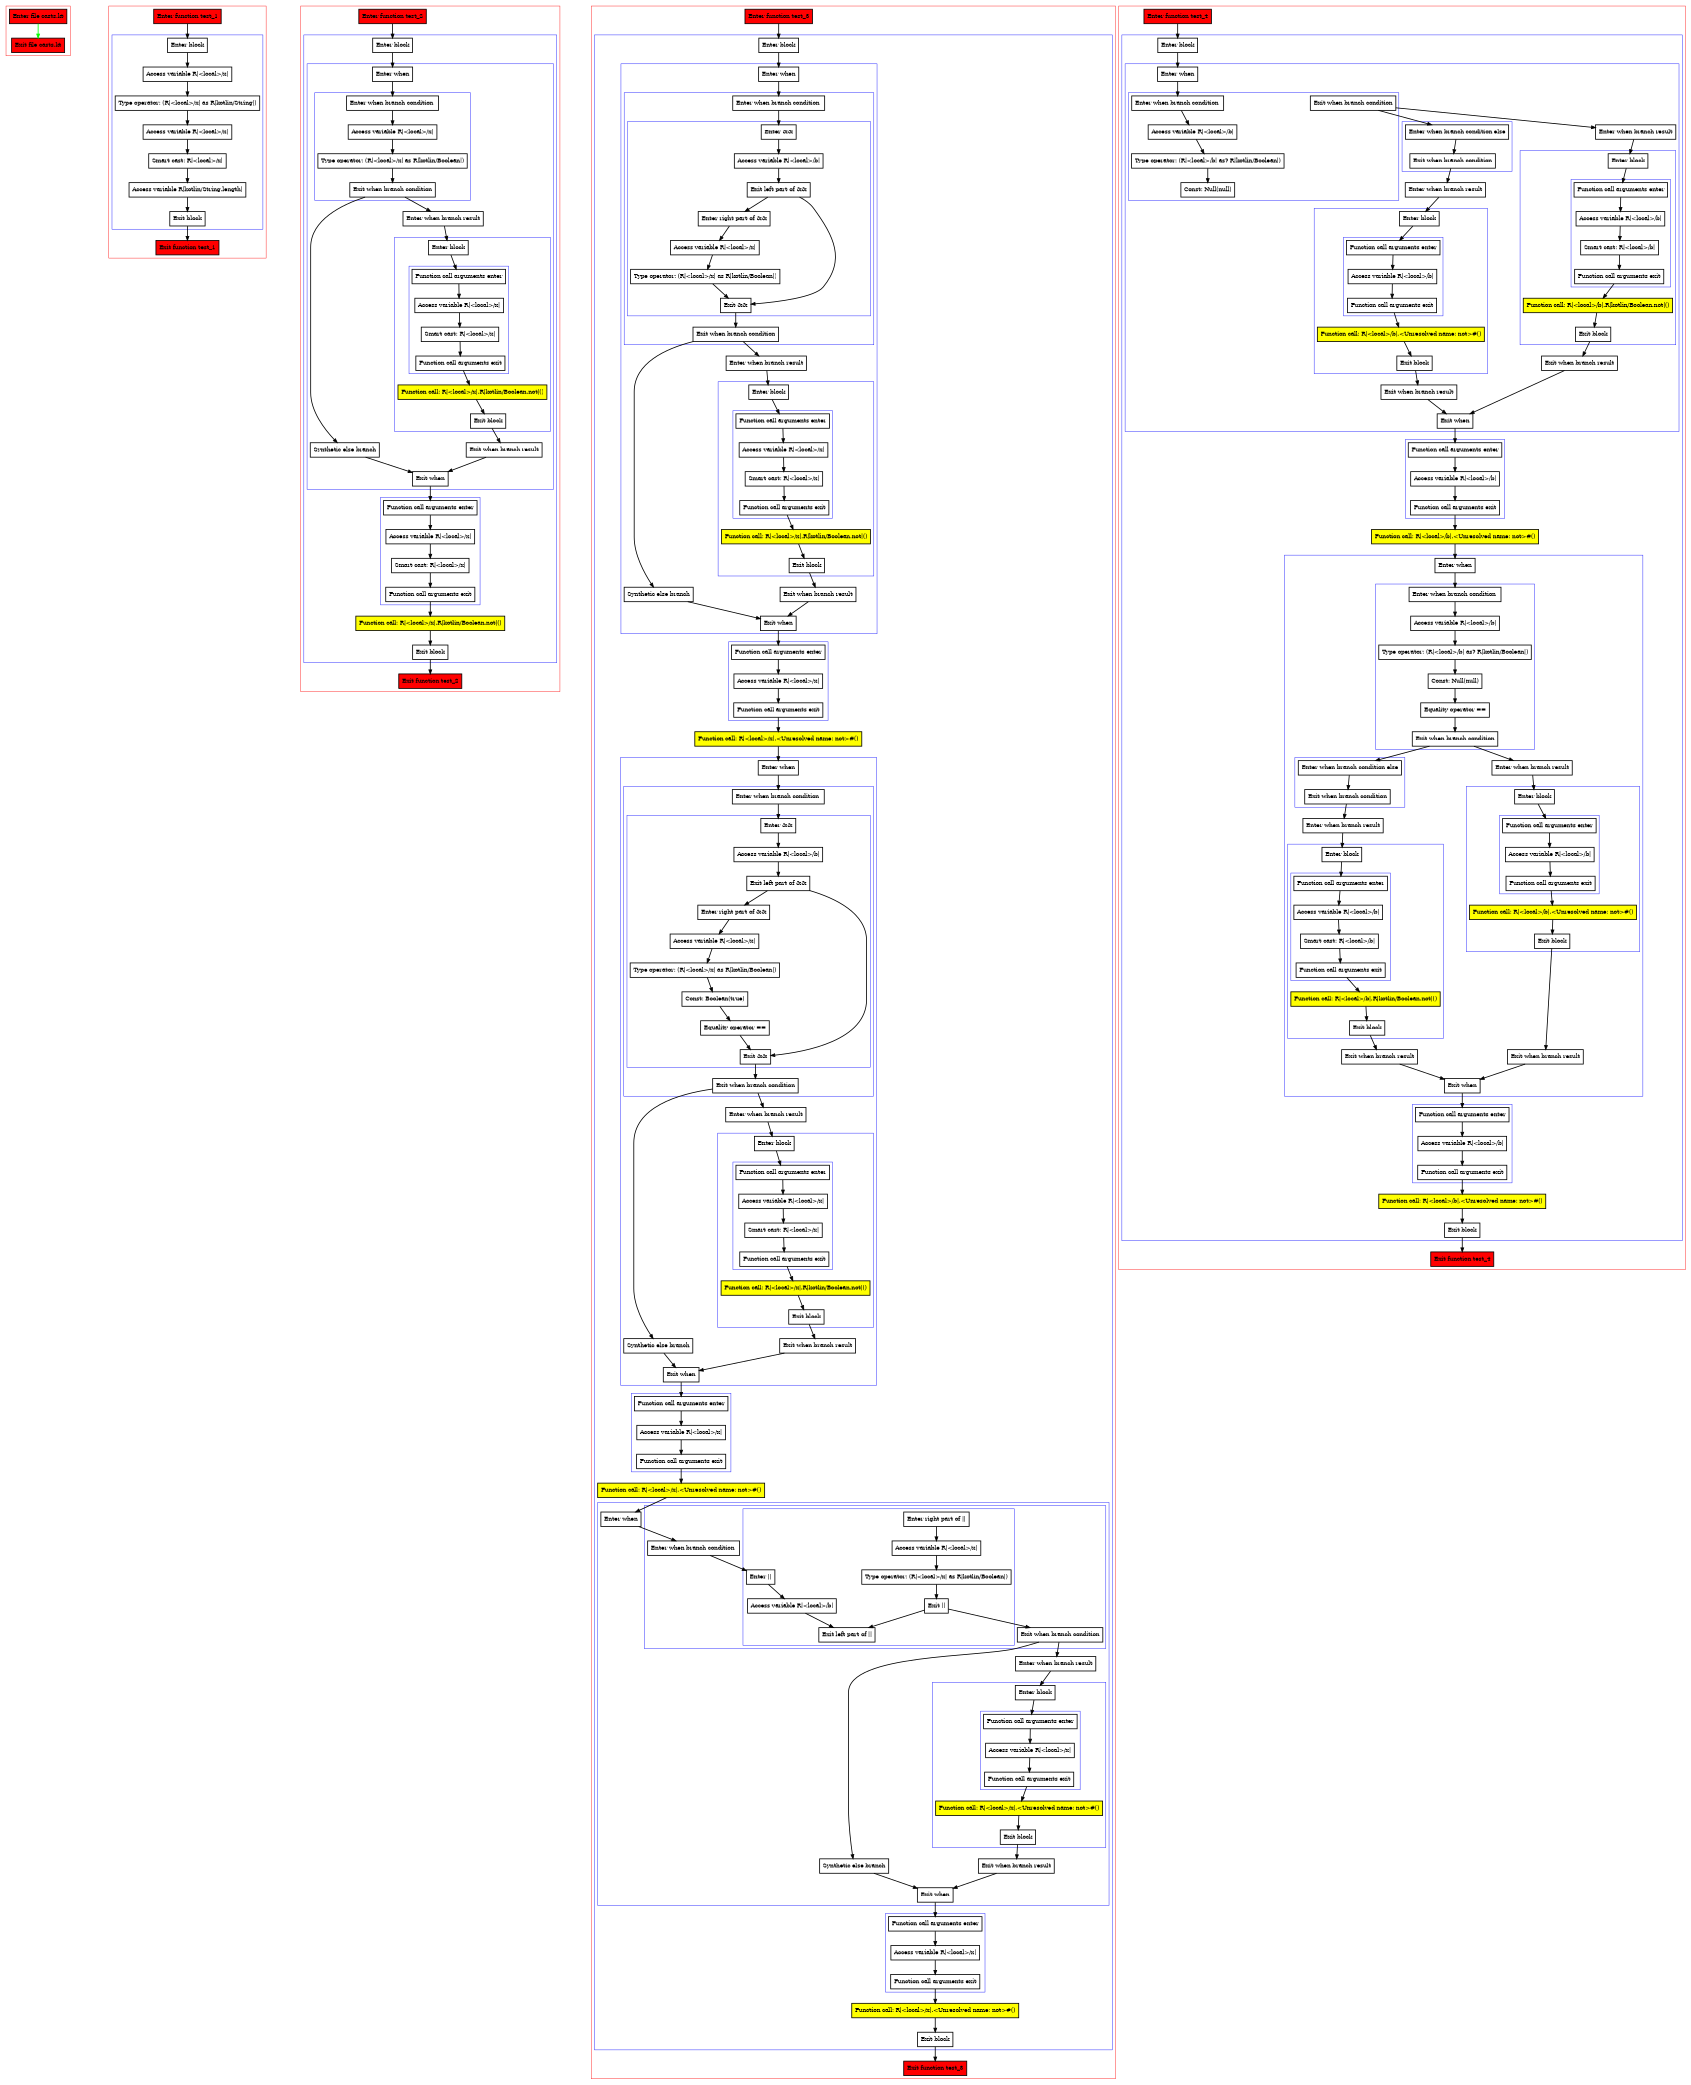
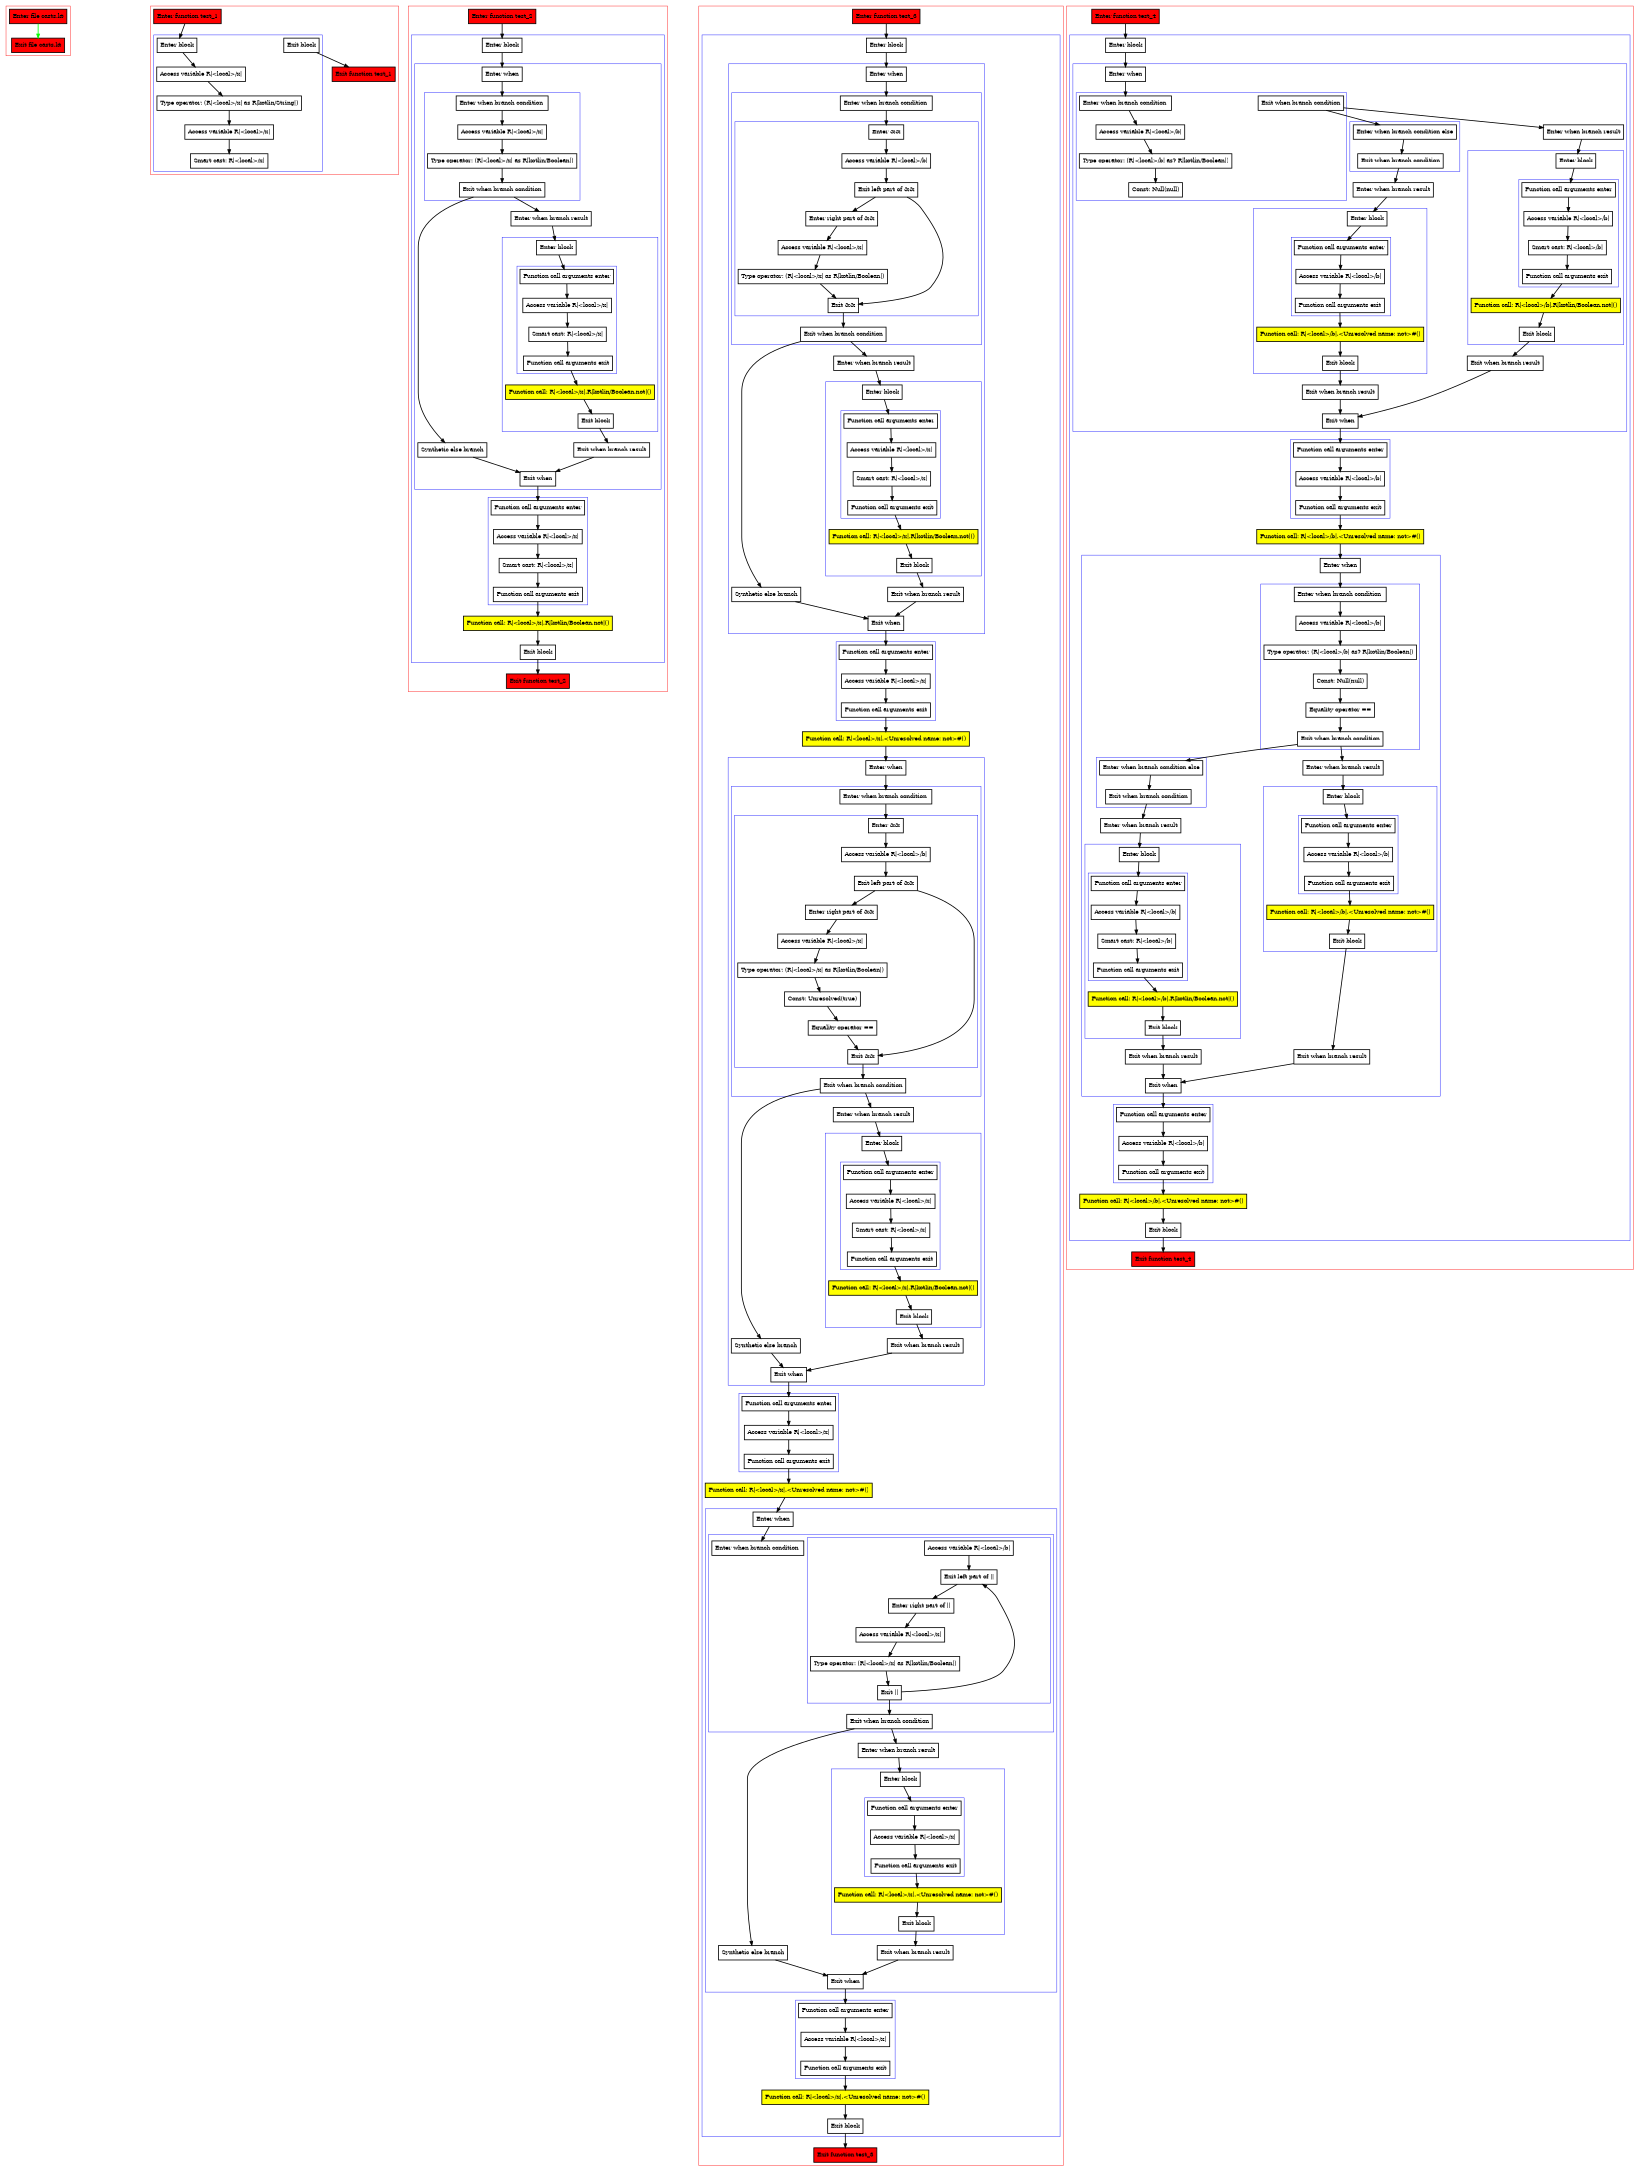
node "Access variable R|kotlin/String.length|": removed
node "Const: Boolean(true)": label "Const: Boolean(true)" -> "Const: Unresolved(true)"
node "Enter ||": removed
edge "Exit left part of ||" -> "Enter right part of ||": added
